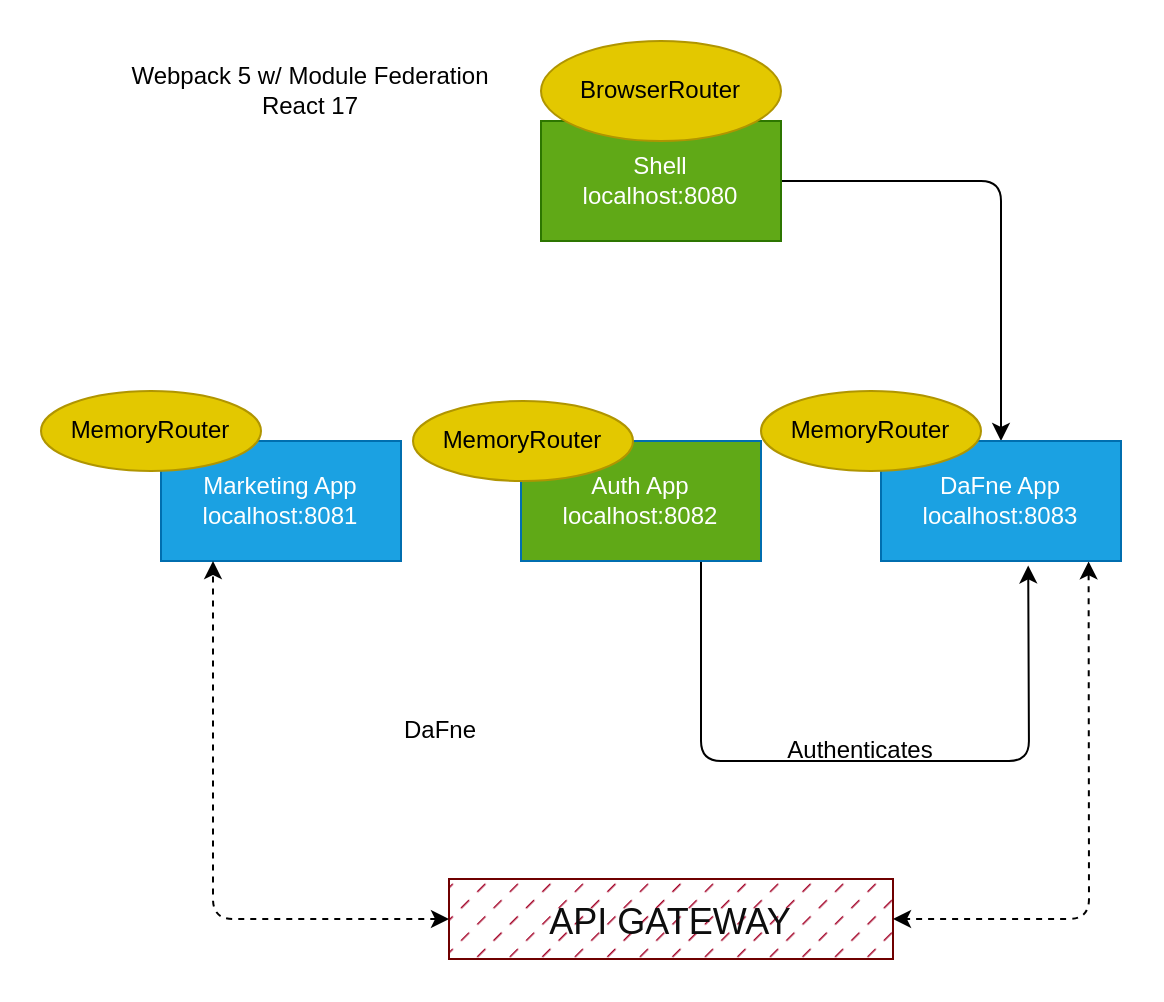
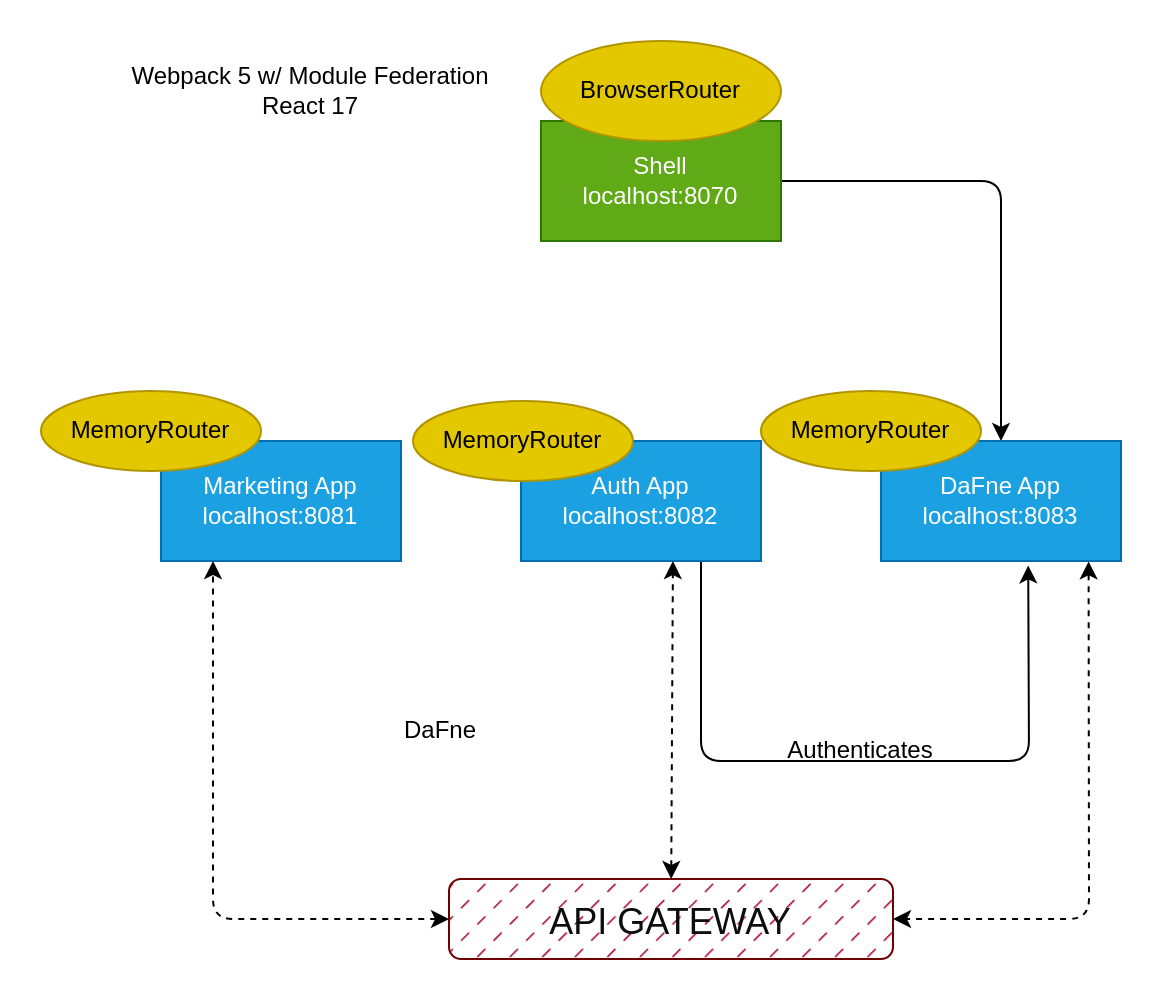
node "Shell localhost:8080": label "Shell localhost:8080" -> "Shell localhost:8070"
node "Auth App localhost:8082": fillcolor #60a917 -> #1ba1e2
edge "Auth App localhost:8082" -- "API GATEWAY": added
node "API GATEWAY": shape rectangle -> rounded rectangle
